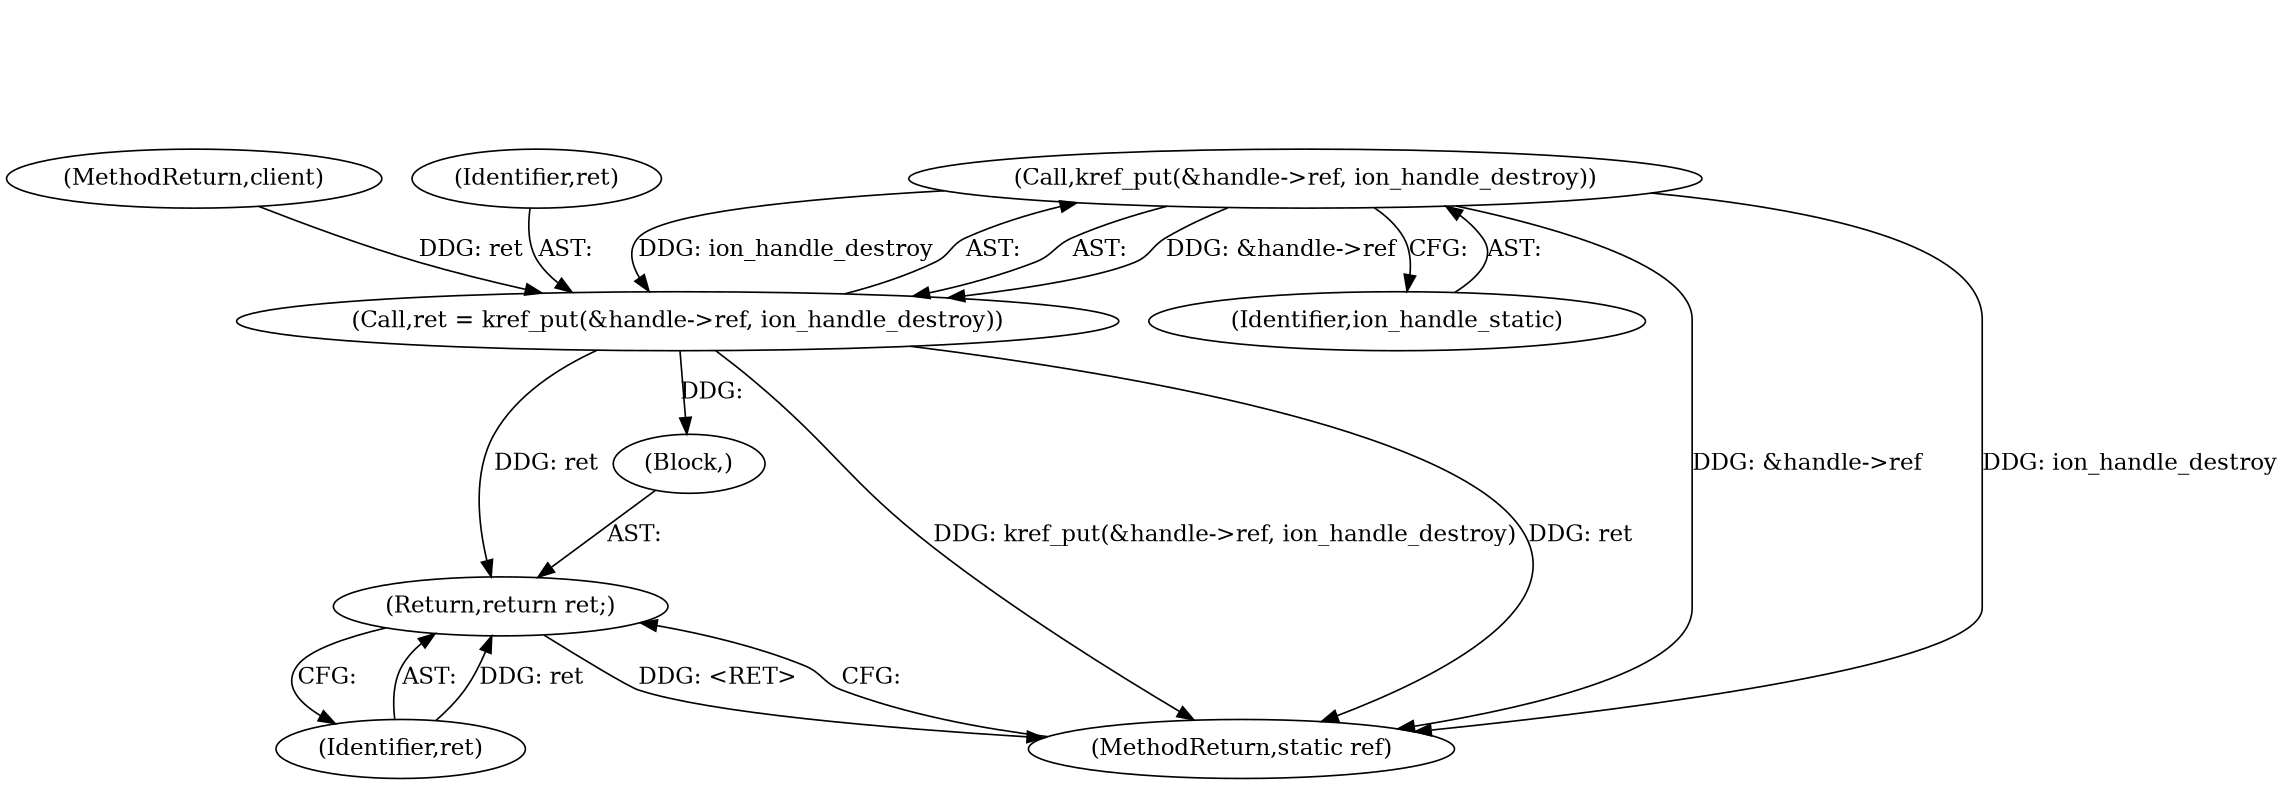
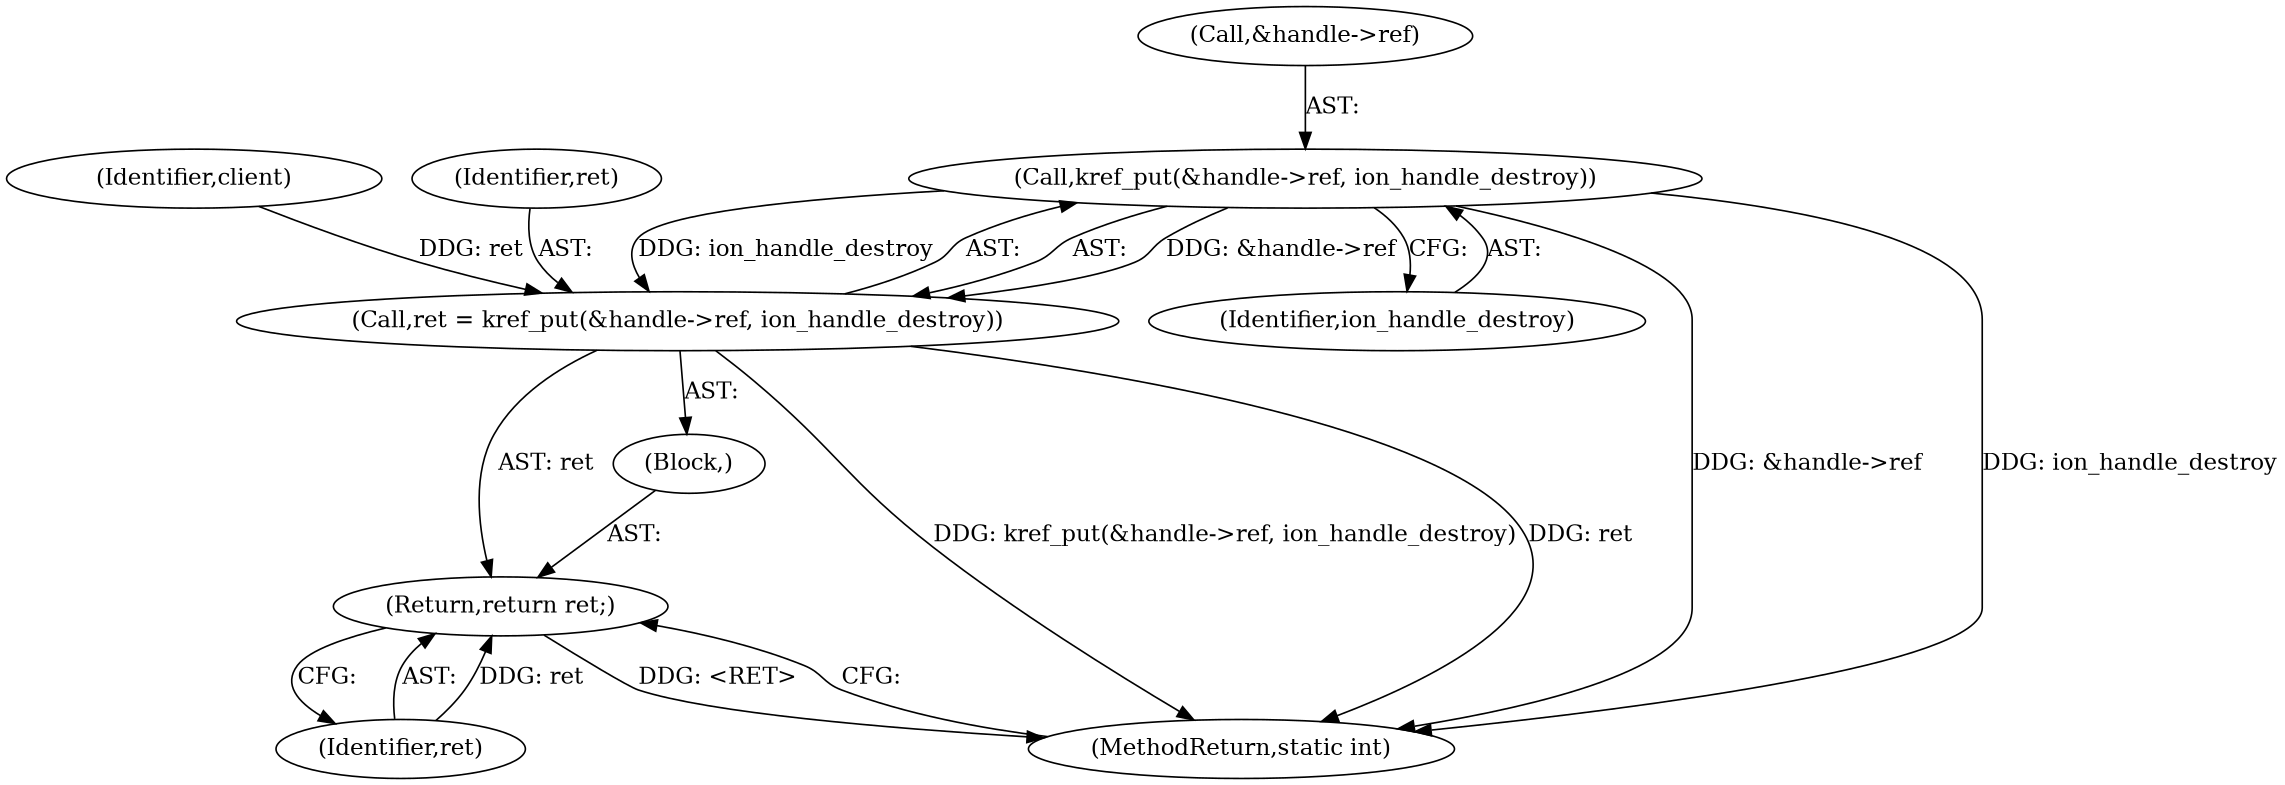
node "(Call,&handle->ref)": added
node "(MethodReturn,client)": label "(MethodReturn,client)" -> "(Identifier,client)"
node "(Identifier,ion_handle_static)": label "(Identifier,ion_handle_static)" -> "(Identifier,ion_handle_destroy)"
edge "(Call,ret = kref_put(&handle->ref, ion_handle_destroy))" -> "(Block,)": label "DDG: " -> "AST: "
edge "(Call,ret = kref_put(&handle->ref, ion_handle_destroy))" -> "(Return,return ret;)": label "DDG: ret" -> "AST: ret"
node "(MethodReturn,static ref)": label "(MethodReturn,static ref)" -> "(MethodReturn,static int)"
